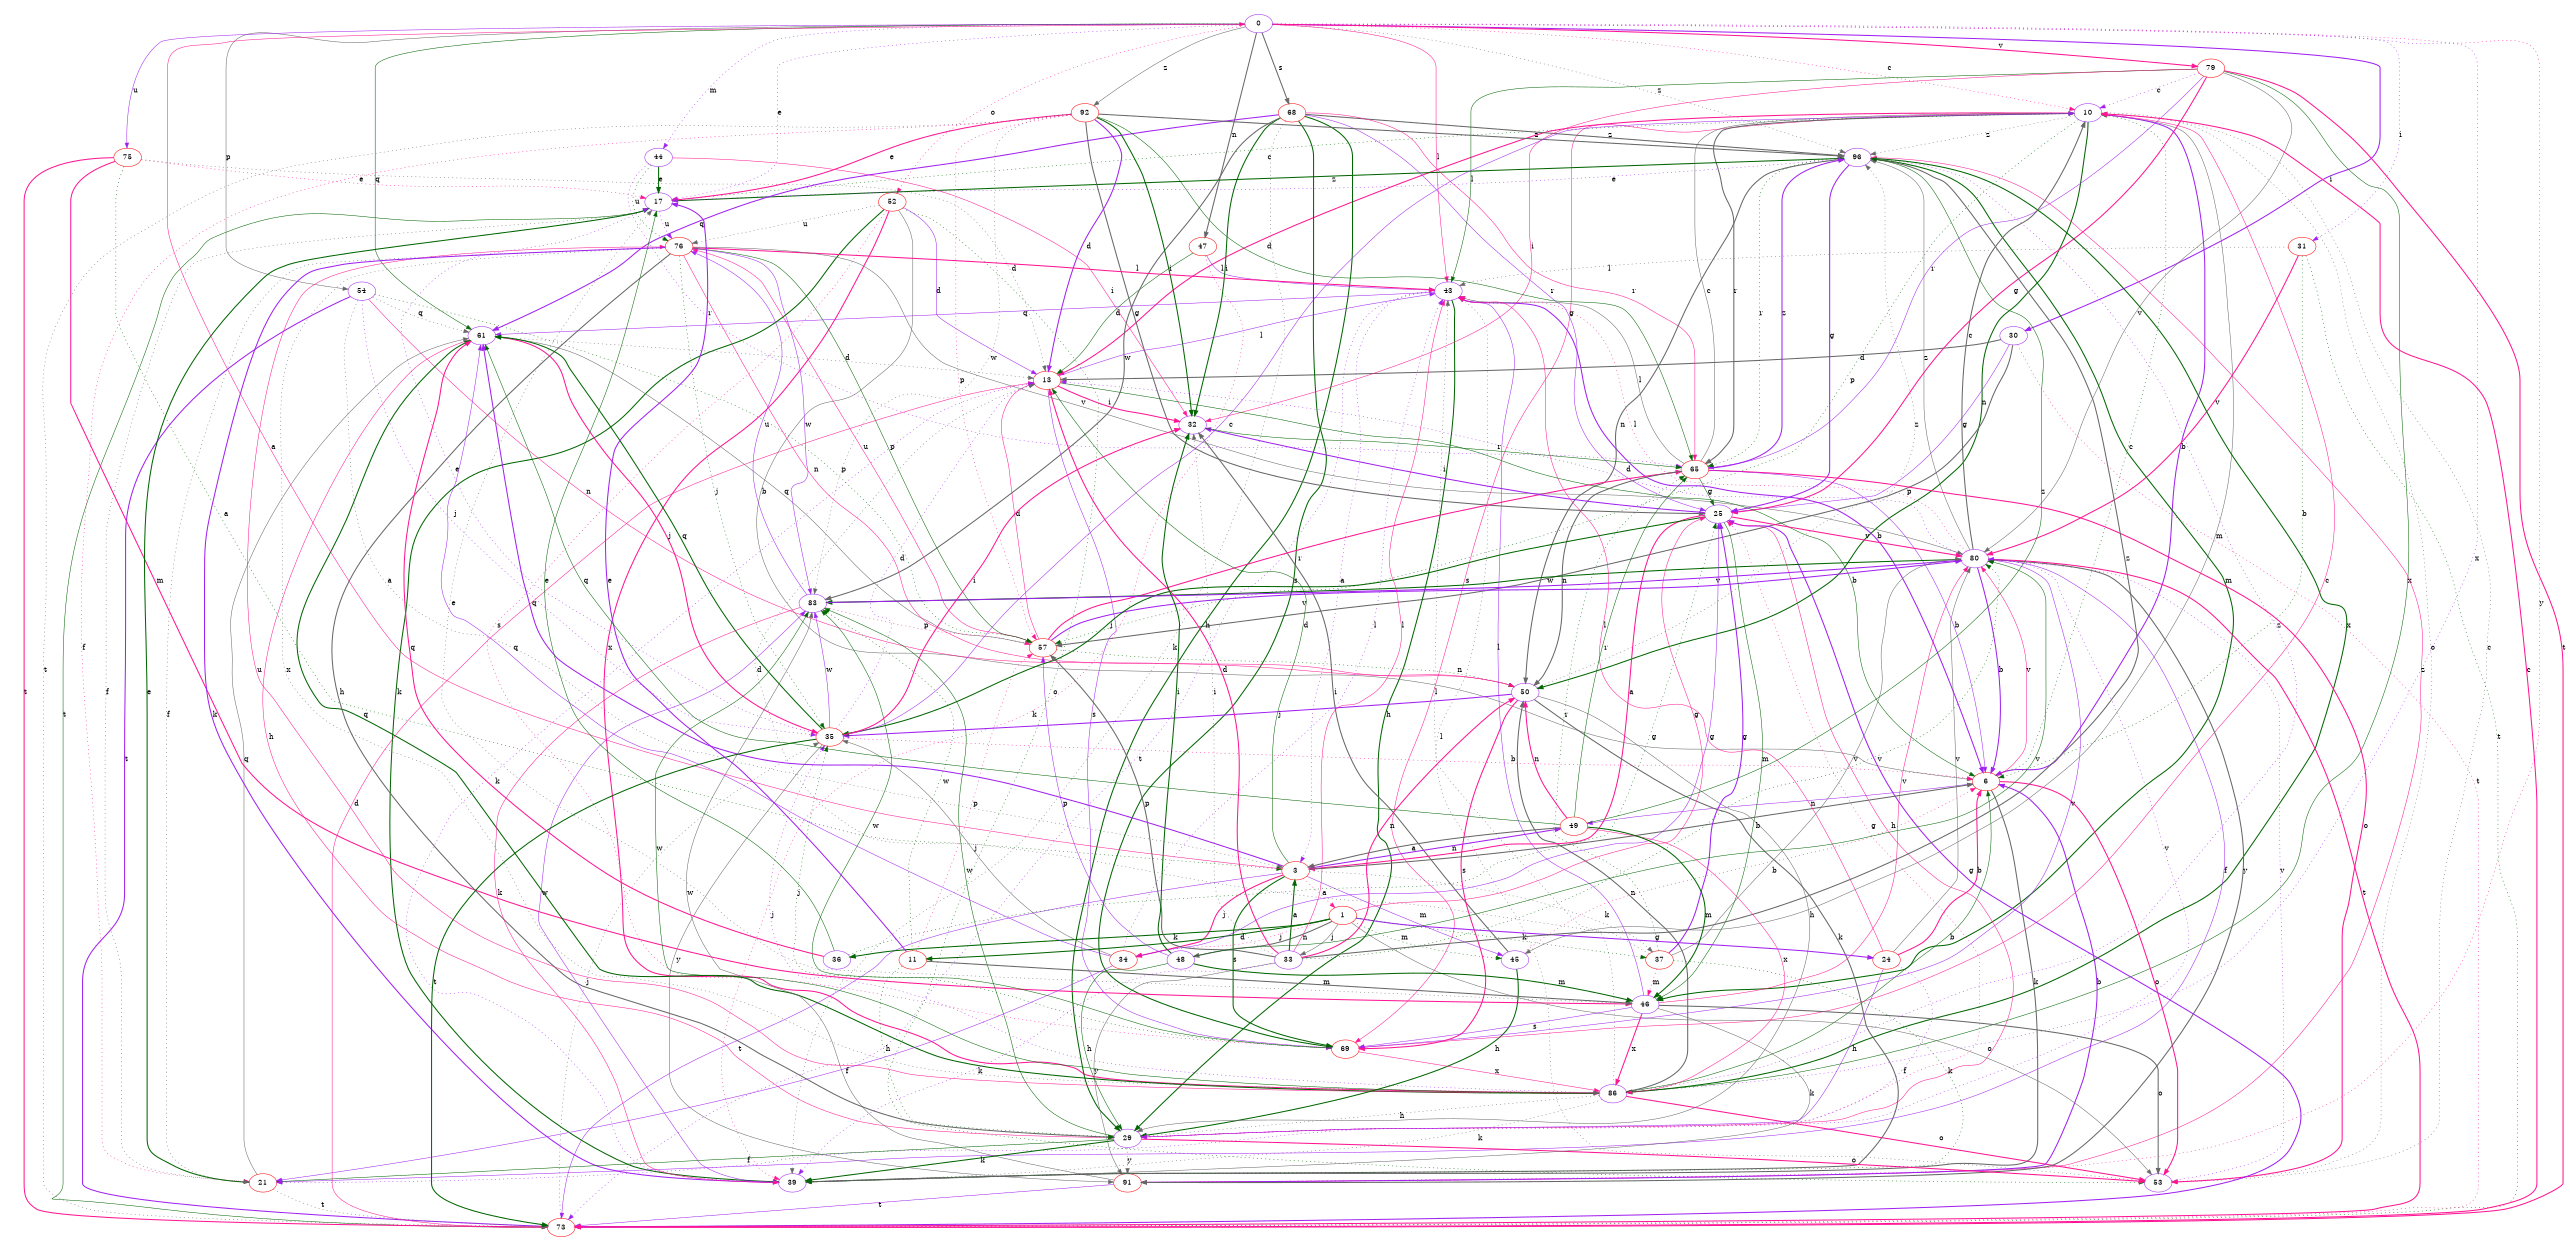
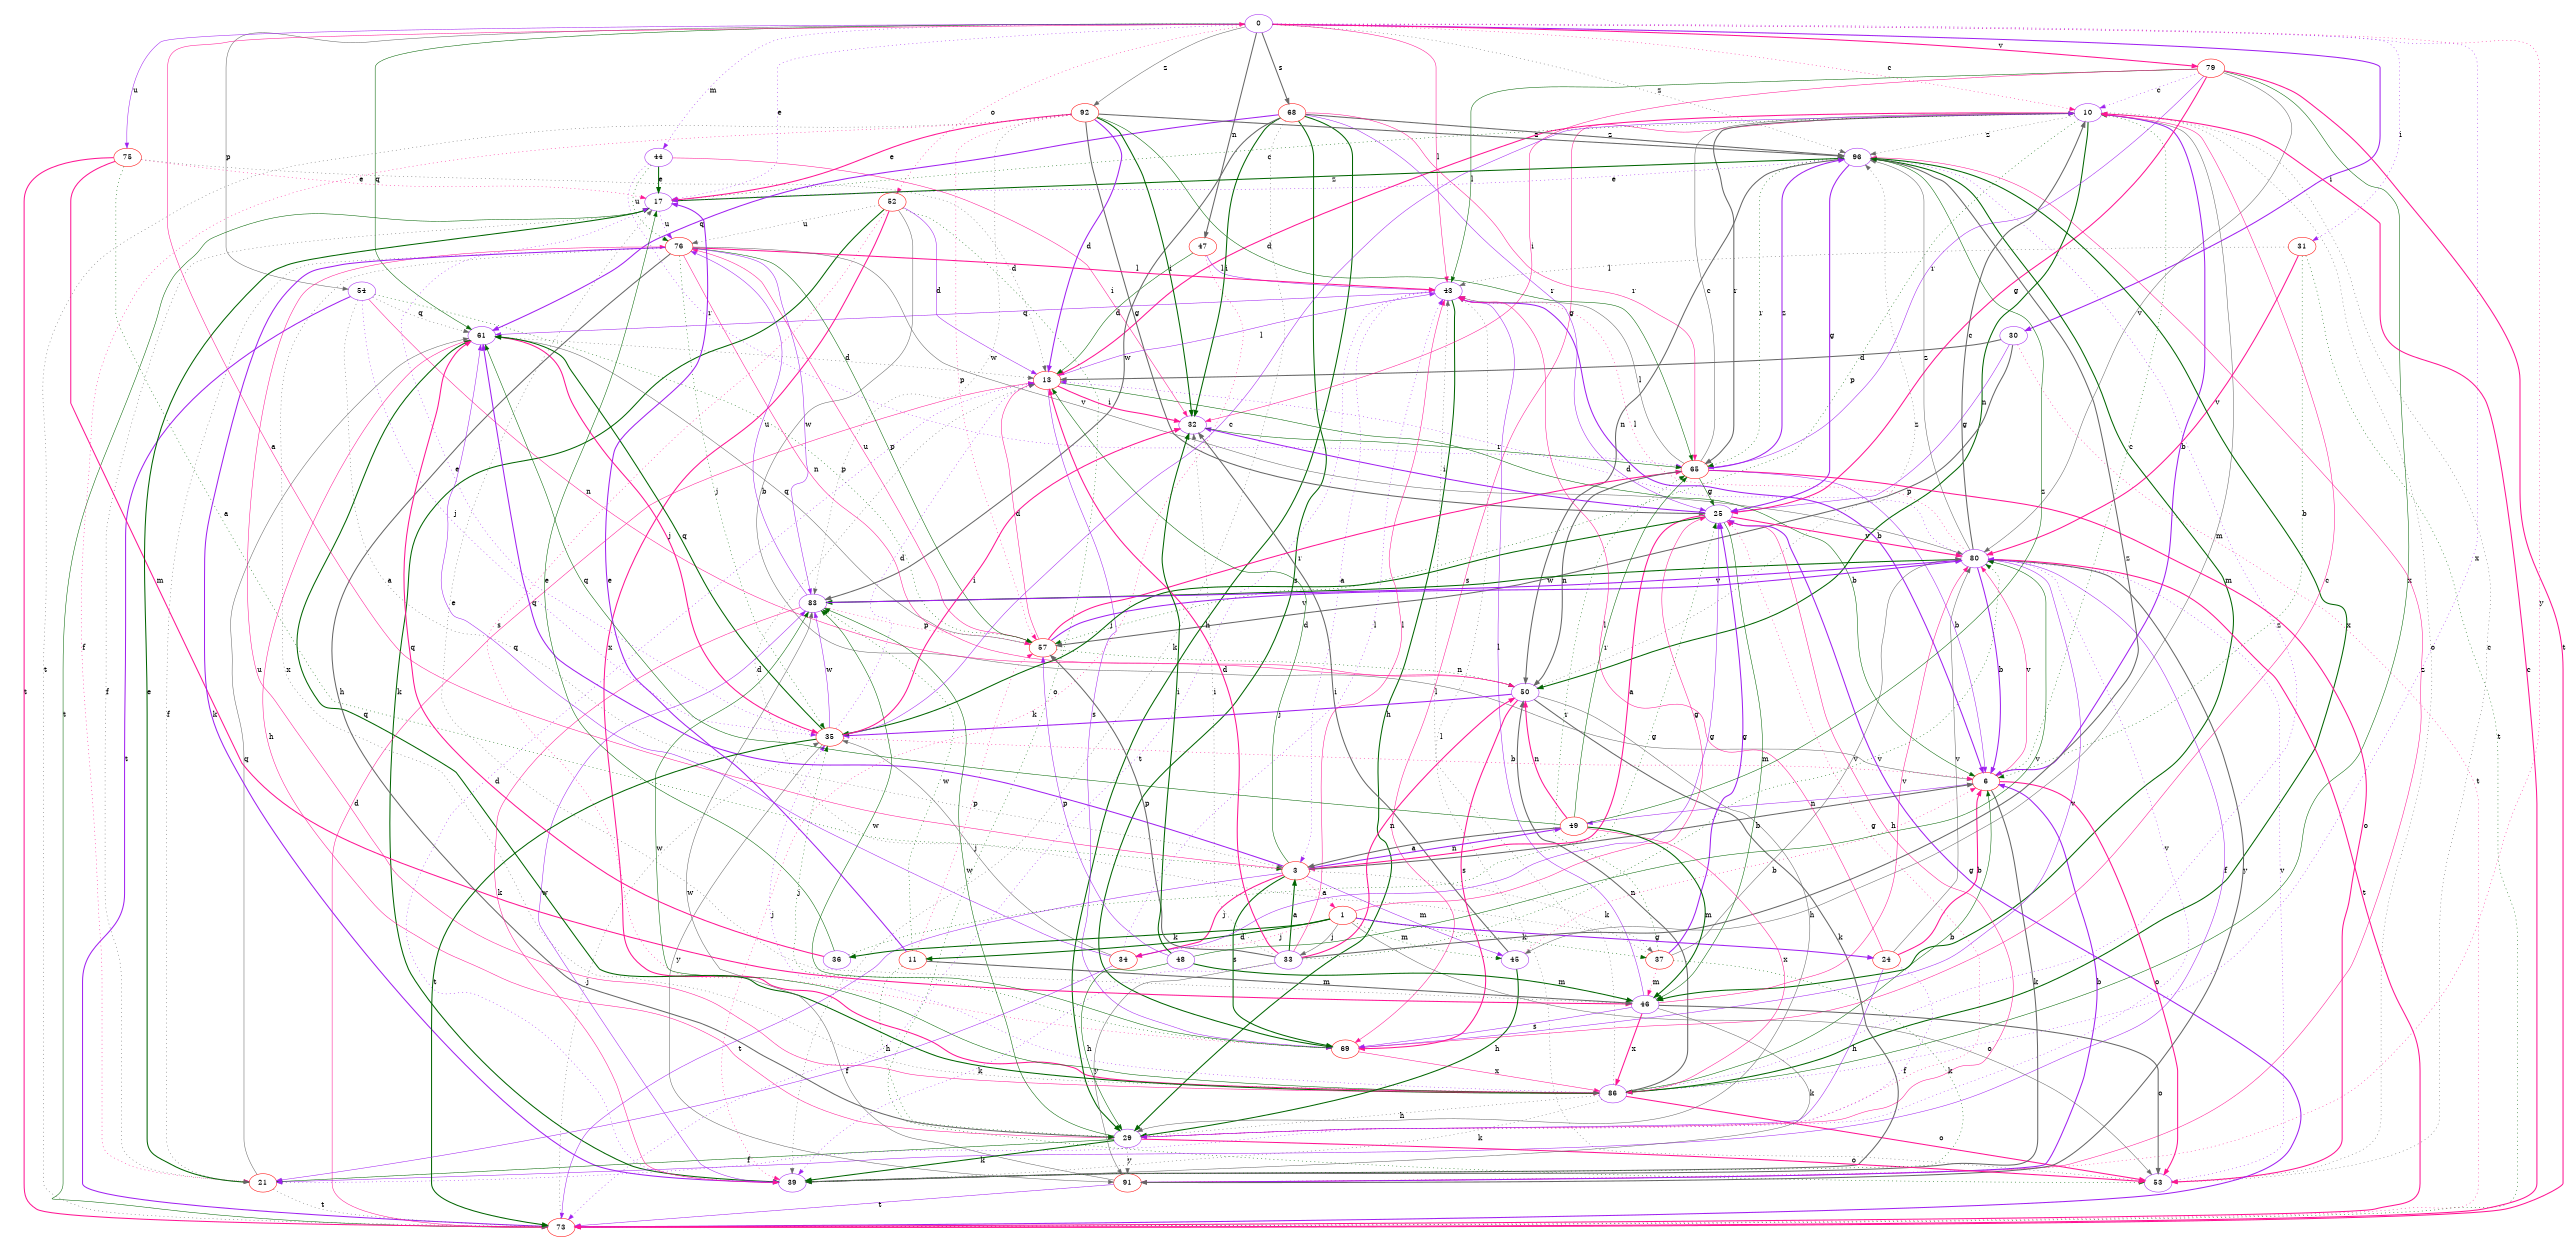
edge "39" -> "13": label "k" -> "d"
edge "1" -> "48": removed, label "n"
